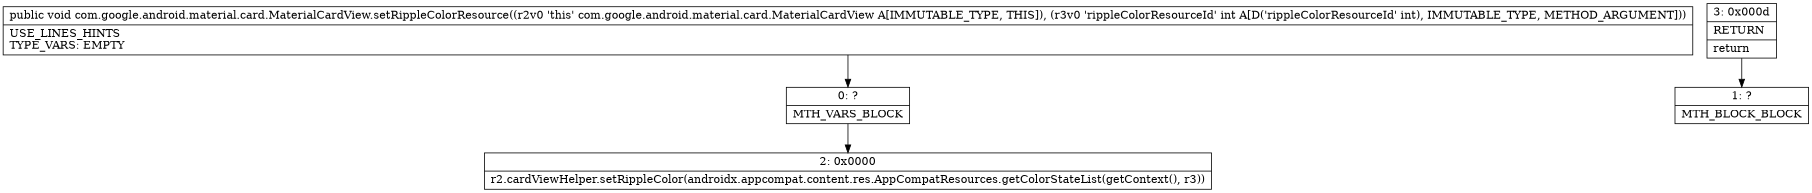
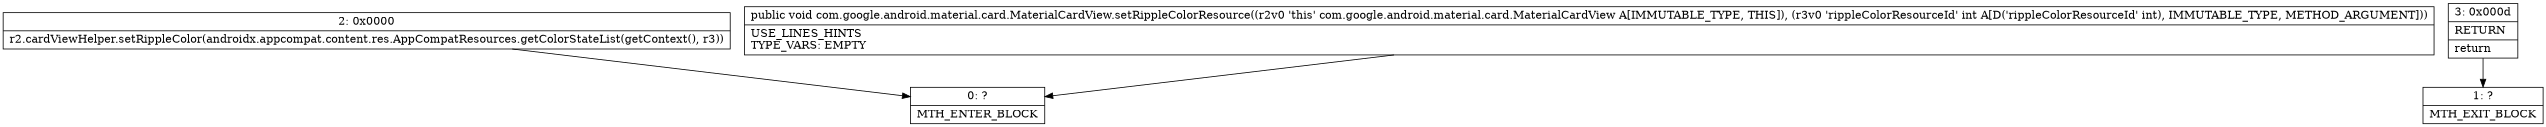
node "0: ?": text "MTH_VARS_BLOCK" -> "MTH_ENTER_BLOCK"
node "1: ?": text "MTH_BLOCK_BLOCK" -> "MTH_EXIT_BLOCK"
edge "0: ?" -> "2: 0x0000": reversed
